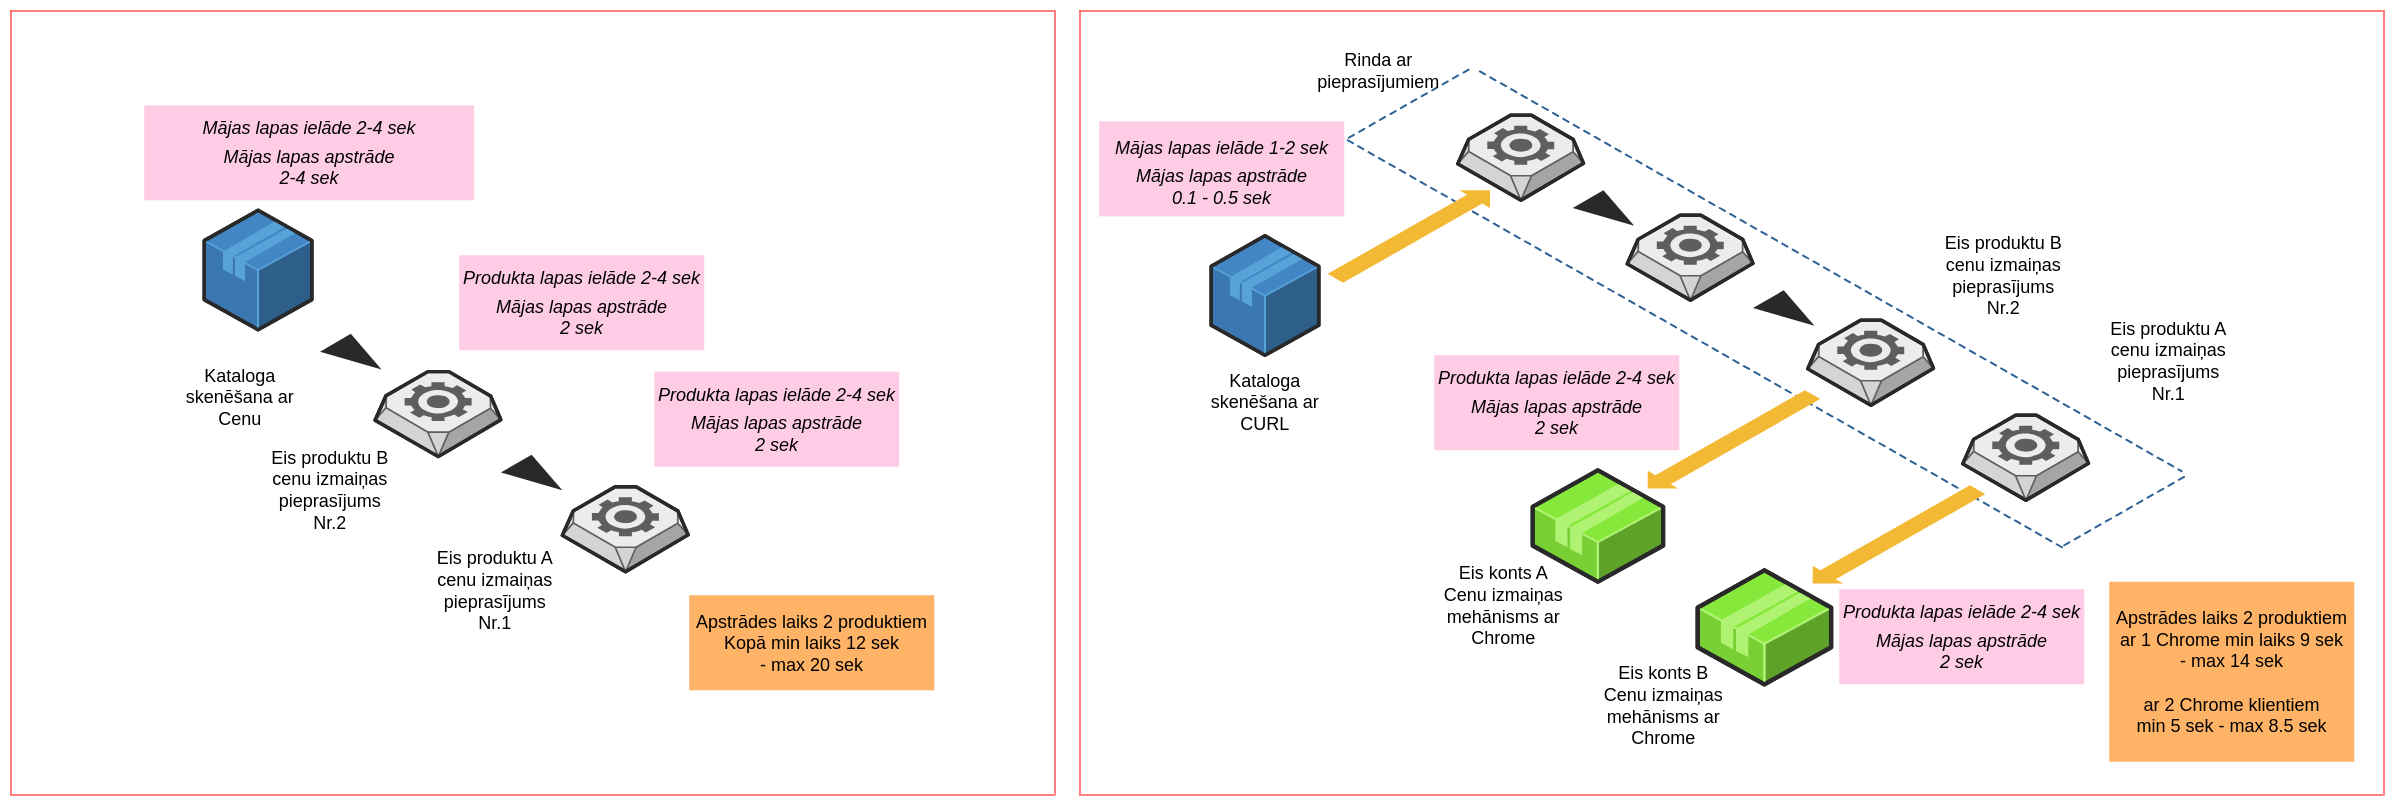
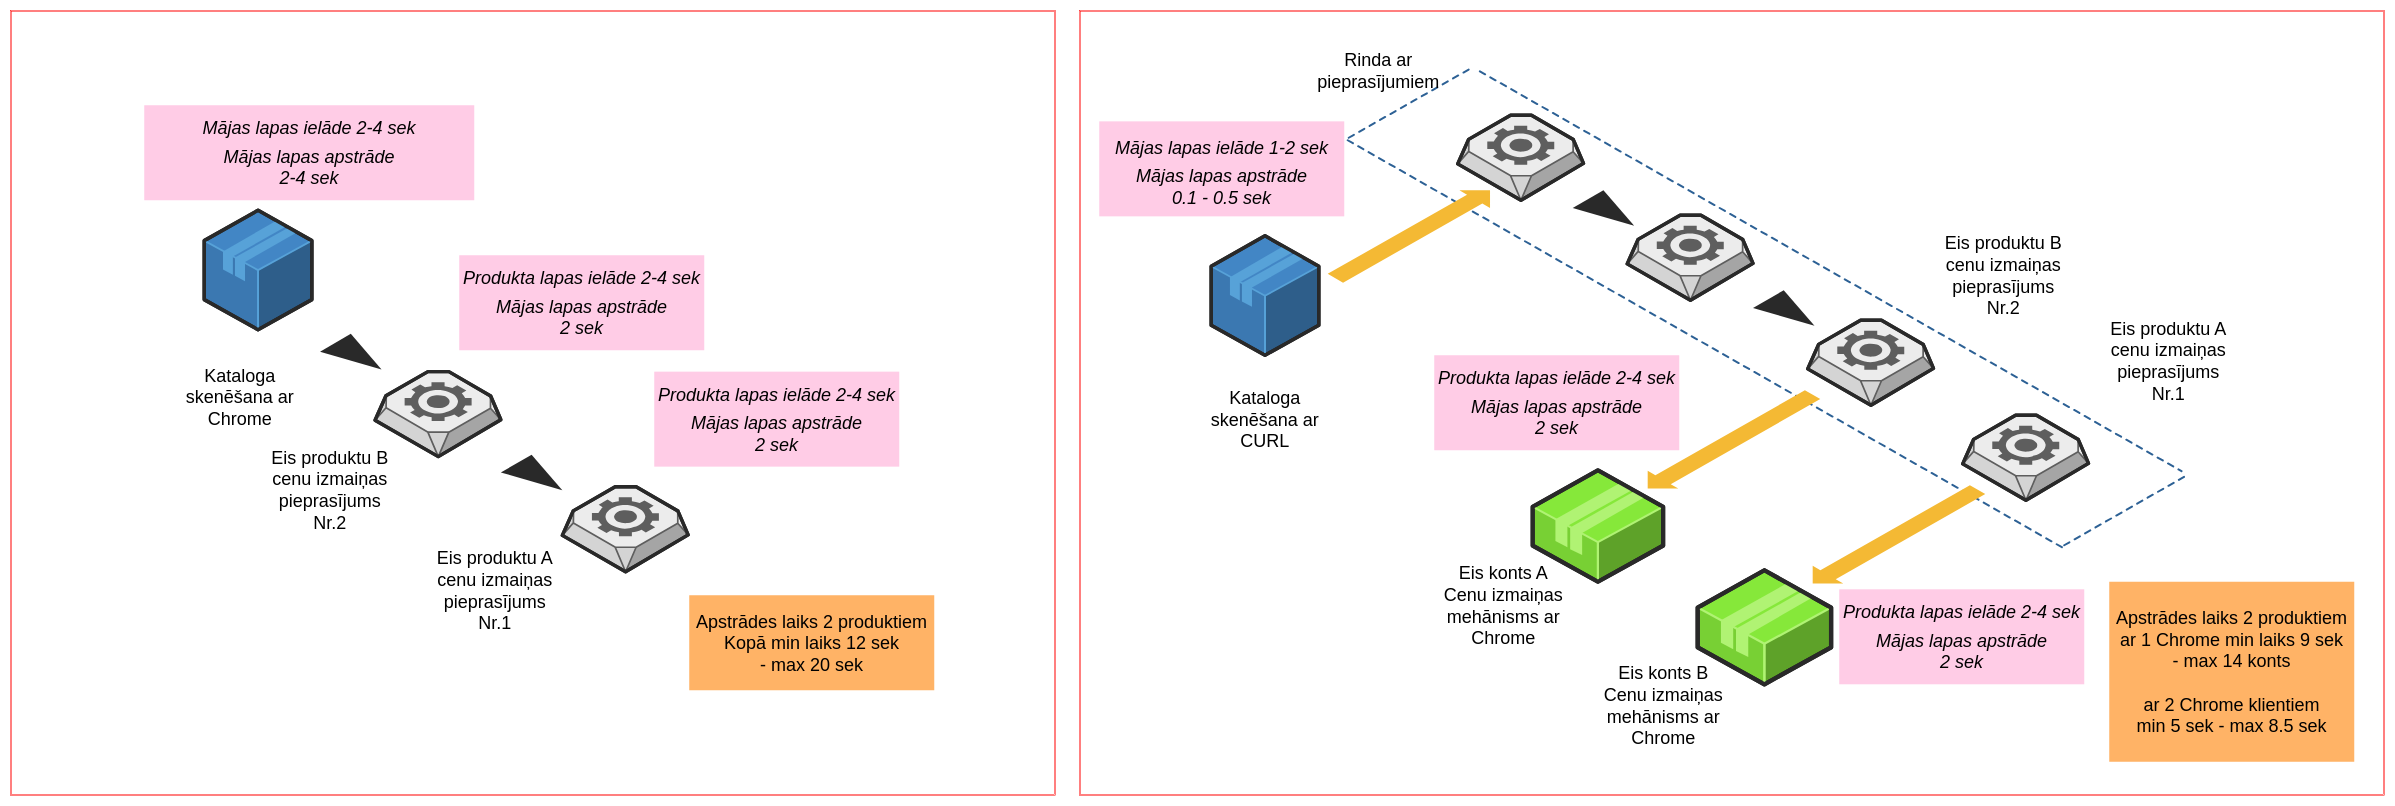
node "Kataloga skenēšana ar Cenu": label "Kataloga skenēšana ar Cenu" -> "Kataloga skenēšana ar Chrome"
node "Kataloga skenēšana ar CURL": moved (1265, 405) -> (1265, 423)
node "Apstrādes laiks 2 produktiem ar 1 Chrome min laiks 9 sek - max 14 sek ar 2 Chrome klientiem min 5 sek - max 8.5 sek": label "Apstrādes laiks 2 produktiem ar 1 Chrome min laiks 9 sek - max 14 sek ar 2 Chrome klientiem min 5 sek - max 8.5 sek" -> "Apstrādes laiks 2 produktiem ar 1 Chrome min laiks 9 sek - max 14 konts ar 2 Chrome klientiem min 5 sek - max 8.5 sek"
